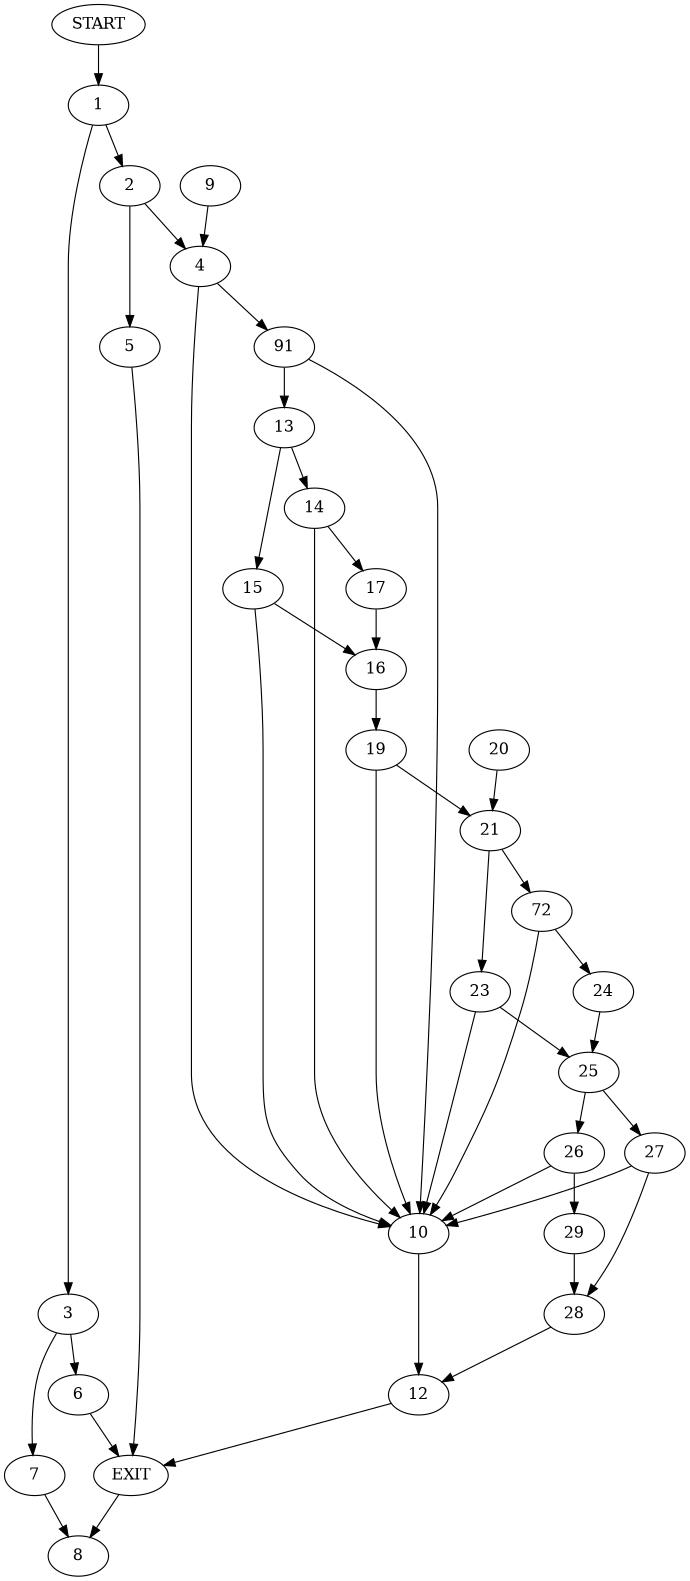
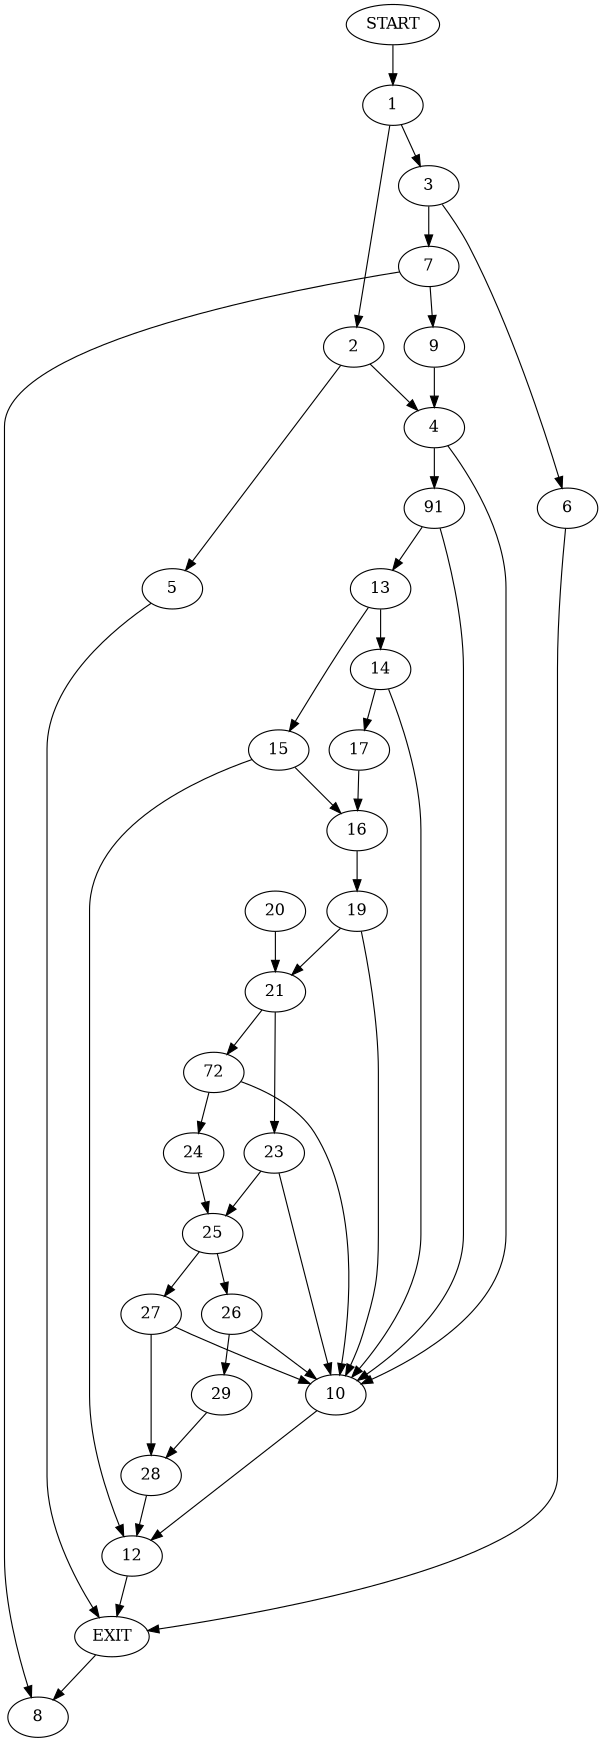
edge "7" -> "9": added
edge "15" -> "10": now "15" -> "12"
